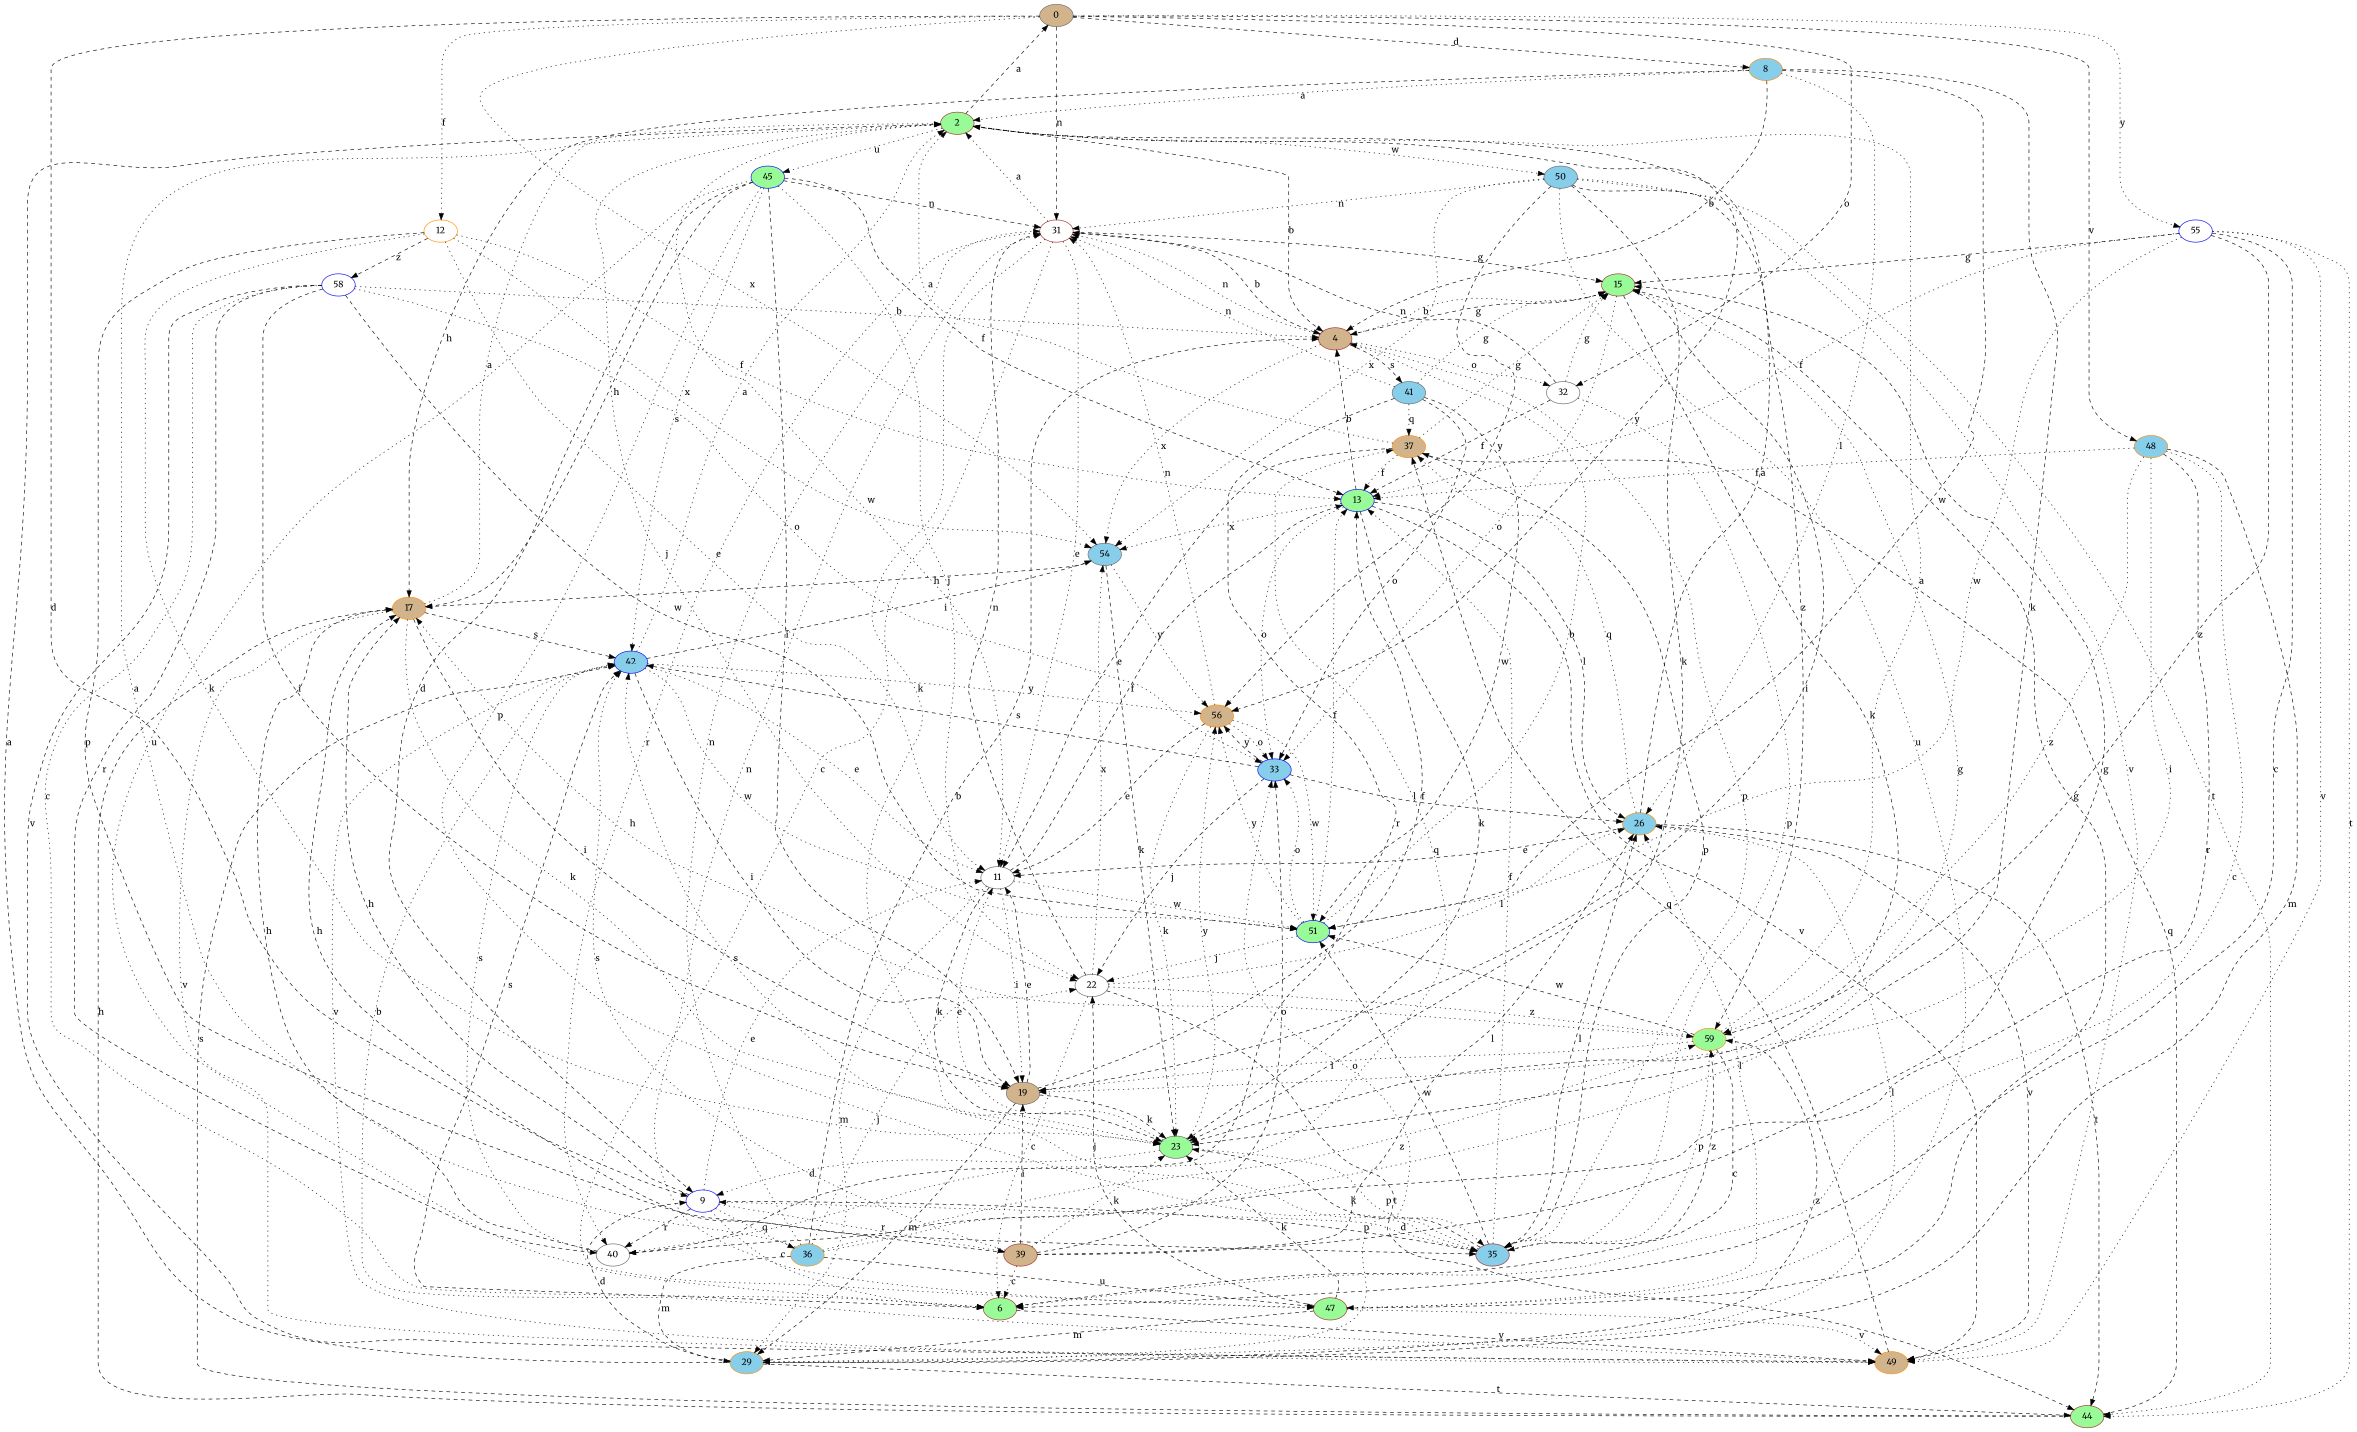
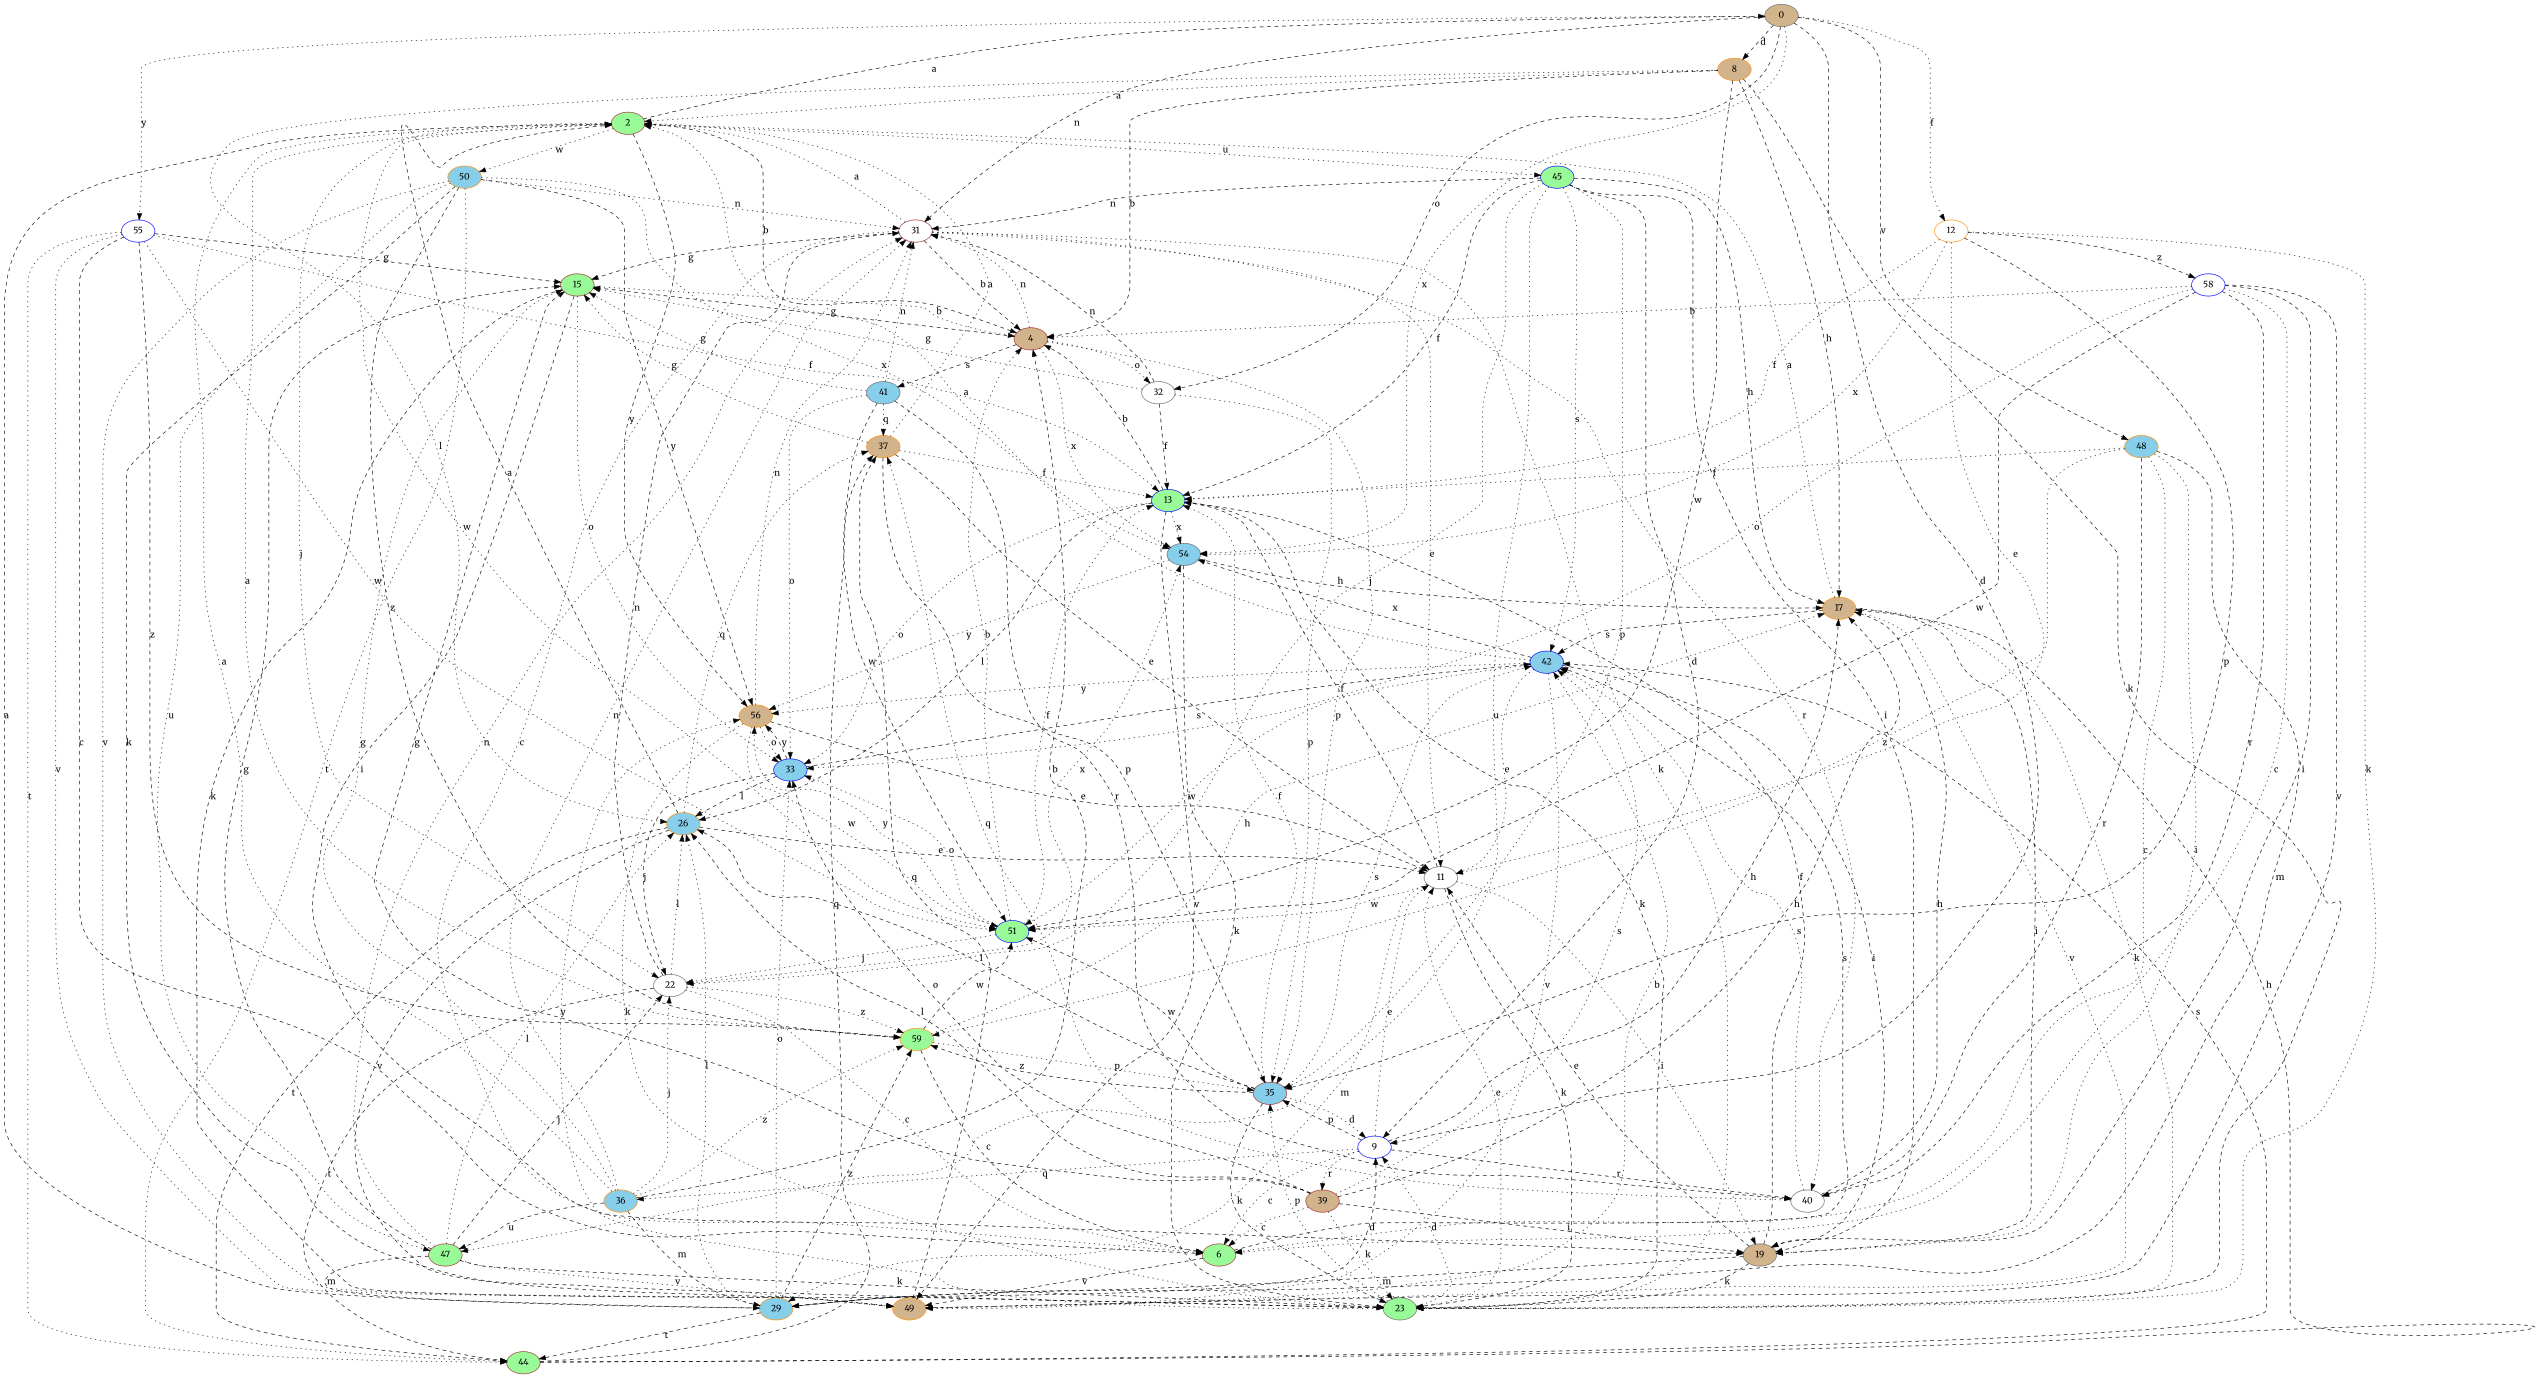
node "8": fillcolor skyblue -> tan
node "50": color gray40 -> darkorange
edge "2" -> "11": now "2" -> "51"
edge "41" -> "33": style dashed -> dotted
edge "42" -> "54": label "i" -> "x"
edge "59" -> "19": removed, label "i"
